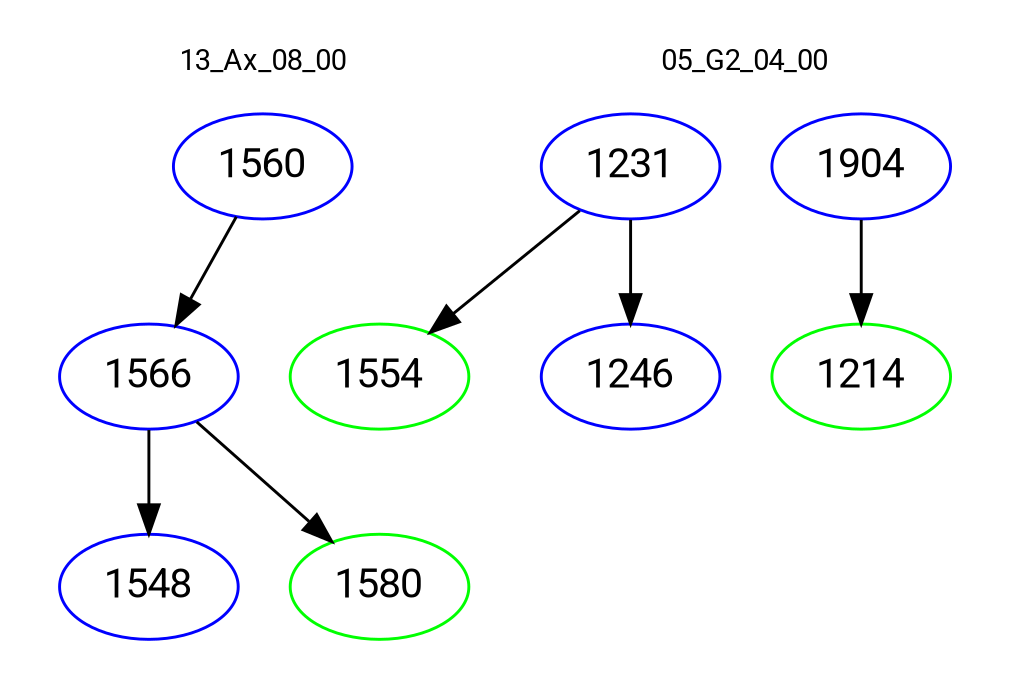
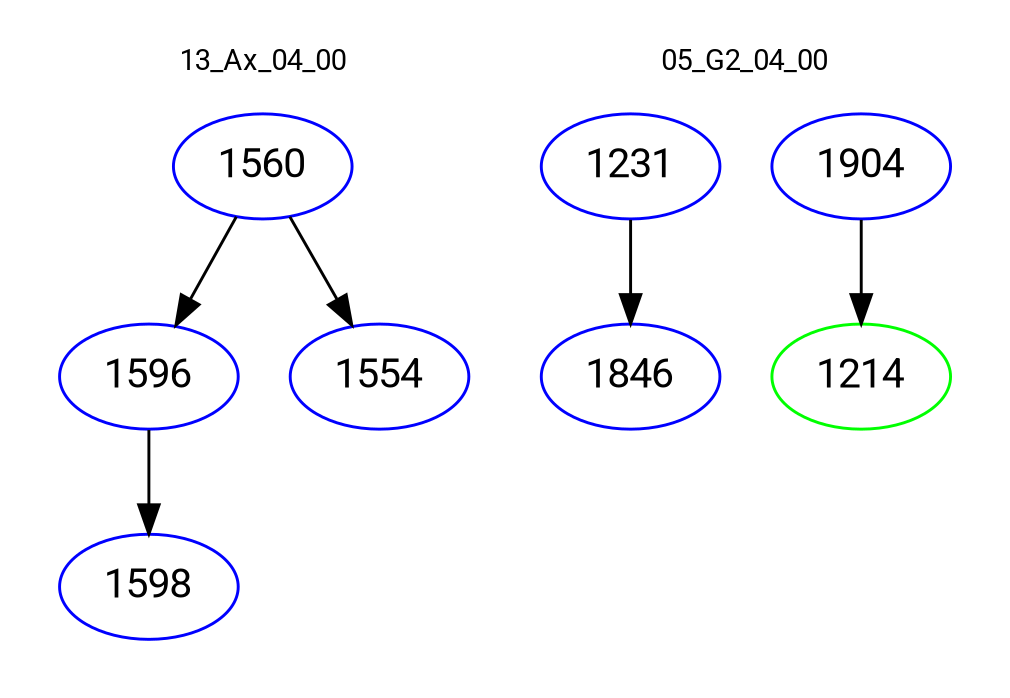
cluster "13_Ax_08_00": label "13_Ax_08_00" -> "13_Ax_04_00"
edge "1231" -> "1554": now "1560" -> "1554"
node "1566": label "1566" -> "1596"
node "1554": color green -> blue
node "1246": label "1246" -> "1846"
node "1548": label "1548" -> "1598"
node "1580": removed
